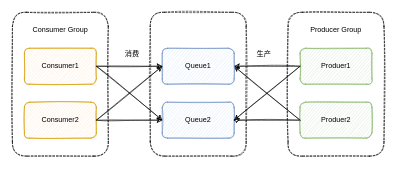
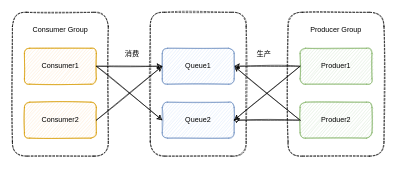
edge "Consumer2" -> "Queue2": removed
